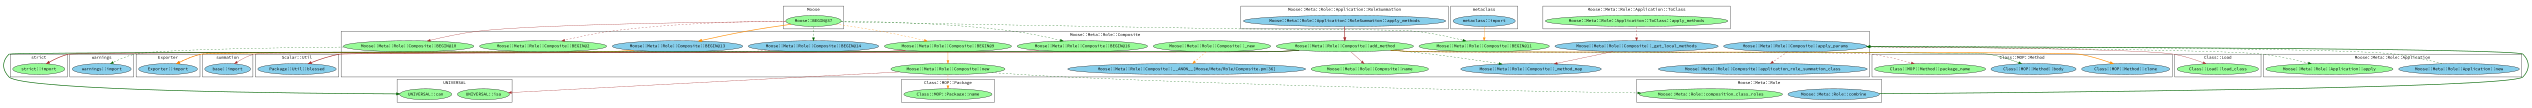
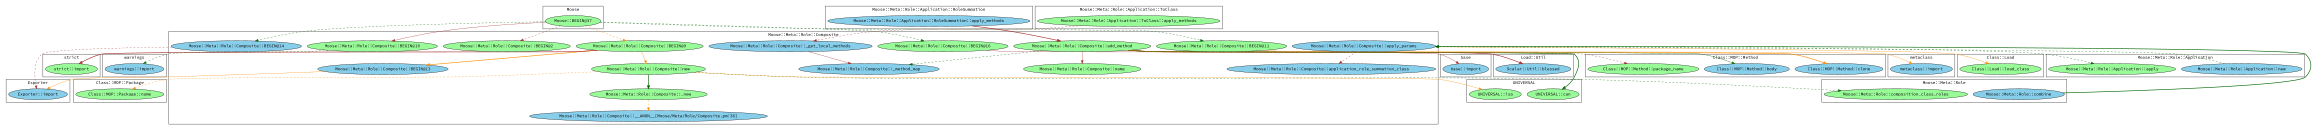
edge "Moose::BEGIN@37" -> "Moose::Meta::Role::Composite::BEGIN@13": now "Moose::Meta::Role::Composite::BEGIN@9" -> "Moose::Meta::Role::Composite::BEGIN@13"
edge "metaclass::import" -> "Moose::Meta::Role::Composite::BEGIN@11": reversed
edge "Moose::Meta::Role::Composite::apply_params" -> "Class::Load::load_class": color brown -> darkorange
edge "Moose::Meta::Role::Composite::BEGIN@13" -> "Exporter::import": style bold -> solid
cluster "summation": label "summation" -> "base"
cluster "Scalar::Util": label "Scalar::Util" -> "Load::Util"
node "Package::Util::blessed": label "Package::Util::blessed" -> "Scalar::Util::blessed"
edge "Moose::Meta::Role::Composite::new" -> "Moose::Meta::Role::Composite::_new": added
edge "Moose::Meta::Role::Composite::new" -> "UNIVERSAL::isa": color brown -> darkorange
